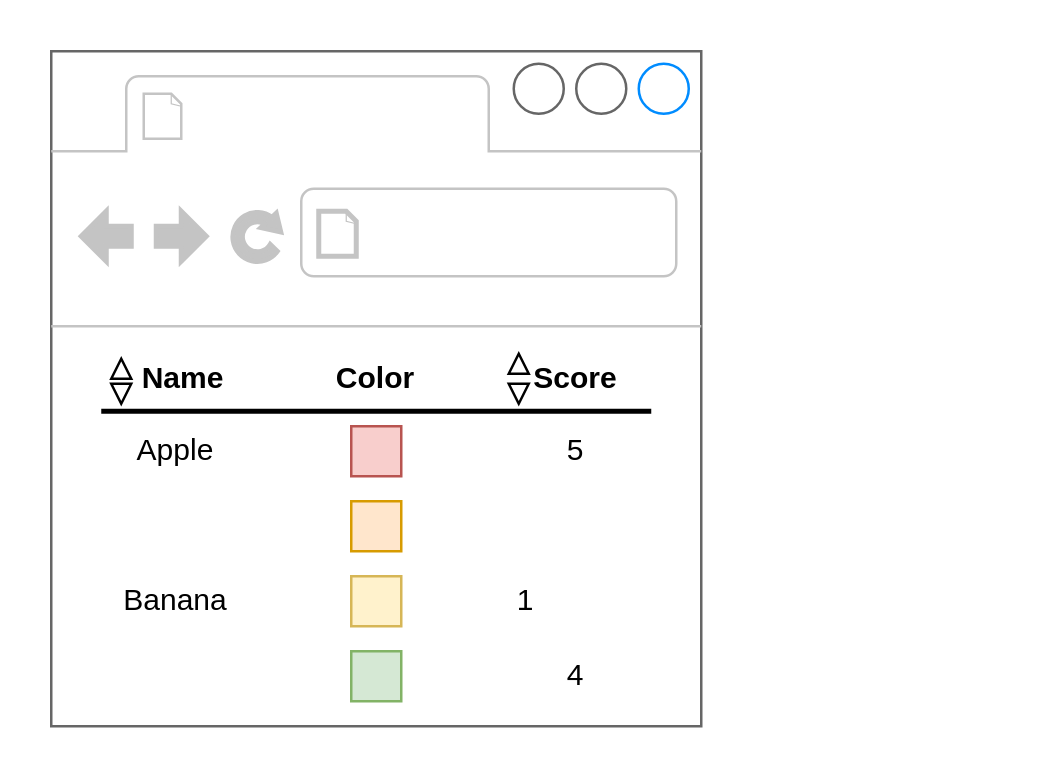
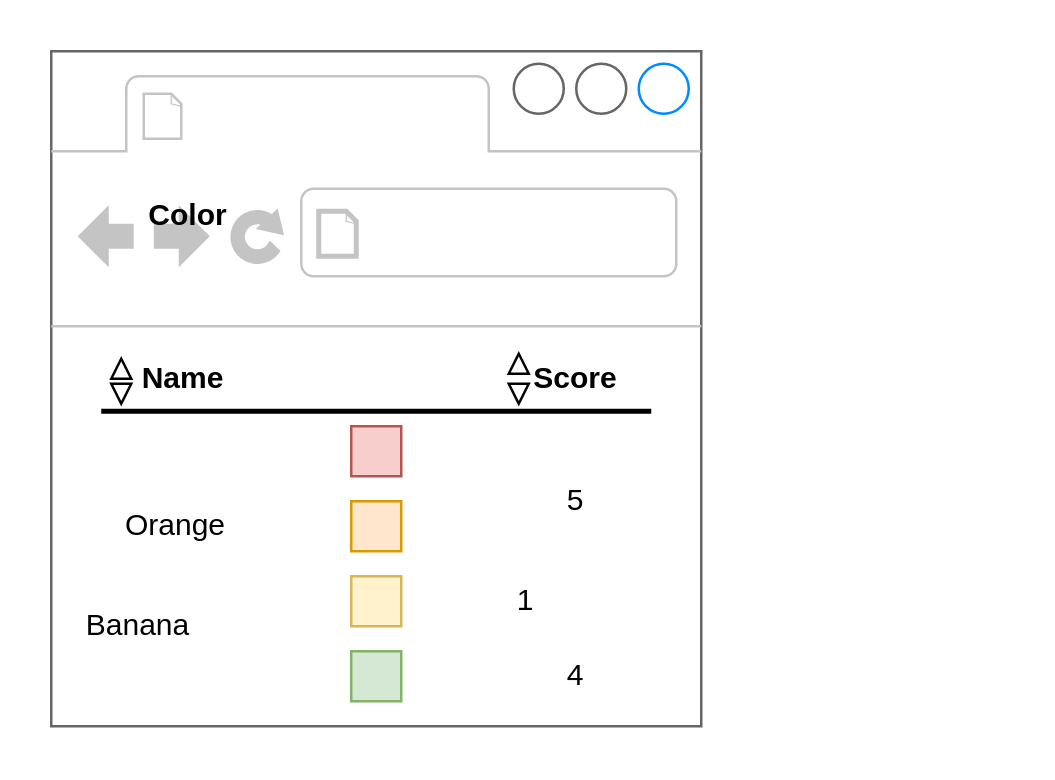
node "Color": moved (376, 379) -> (189, 216)
node "Apple": removed
node "5": moved (576, 451) -> (576, 501)
node "Orange": added
node "Banana": moved (176, 601) -> (139, 626)
